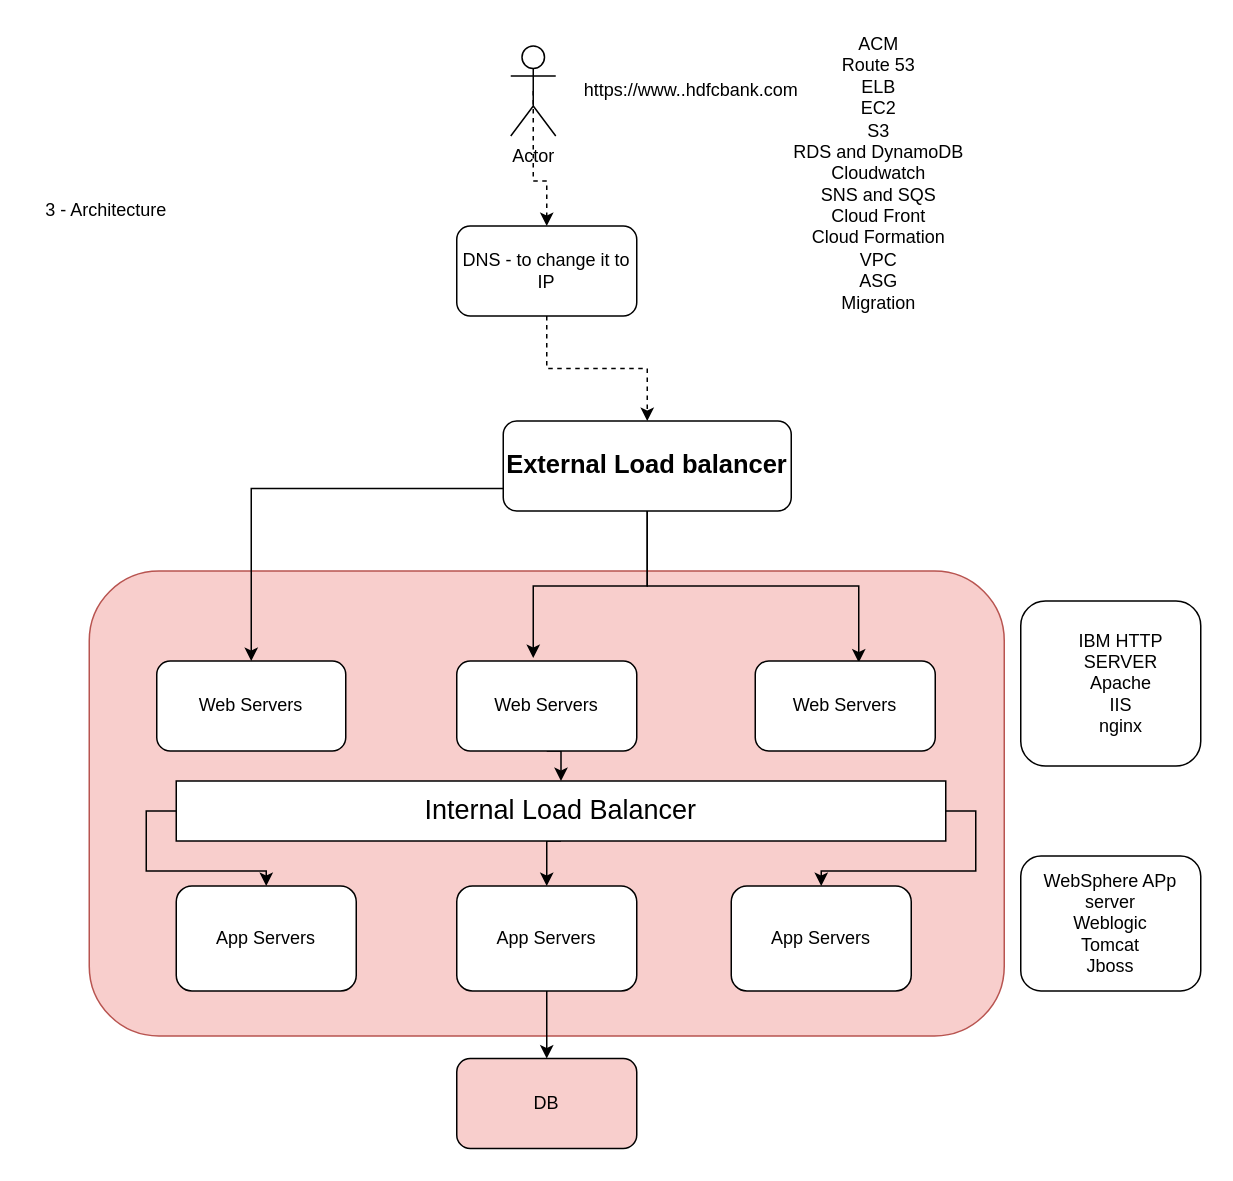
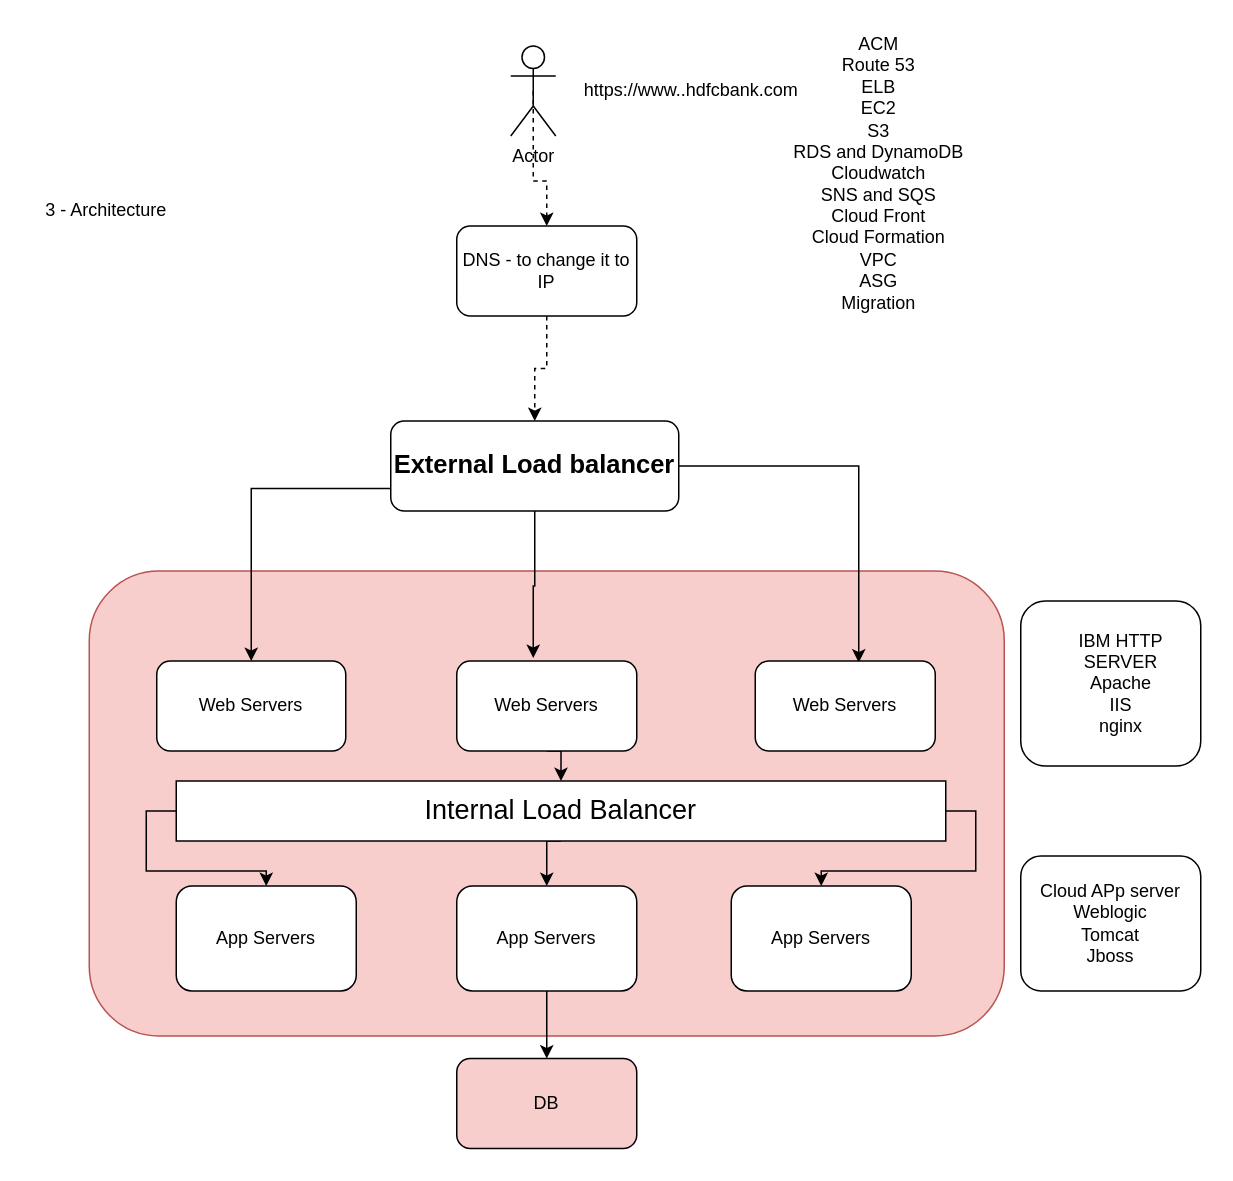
node "External Load balancer": moved (647, 466) -> (535, 466)
node "WebSphere APp server Weblogic Tomcat Jboss": label "WebSphere APp server Weblogic Tomcat Jboss" -> "Cloud APp server Weblogic Tomcat Jboss"
